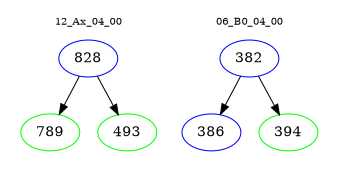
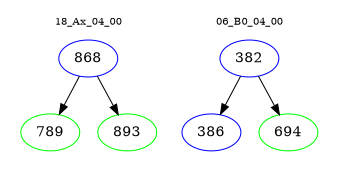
cluster "12_Ax_04_00": label "12_Ax_04_00" -> "18_Ax_04_00"
node "828": label "828" -> "868"
node "493": label "493" -> "893"
node "394": label "394" -> "694"
